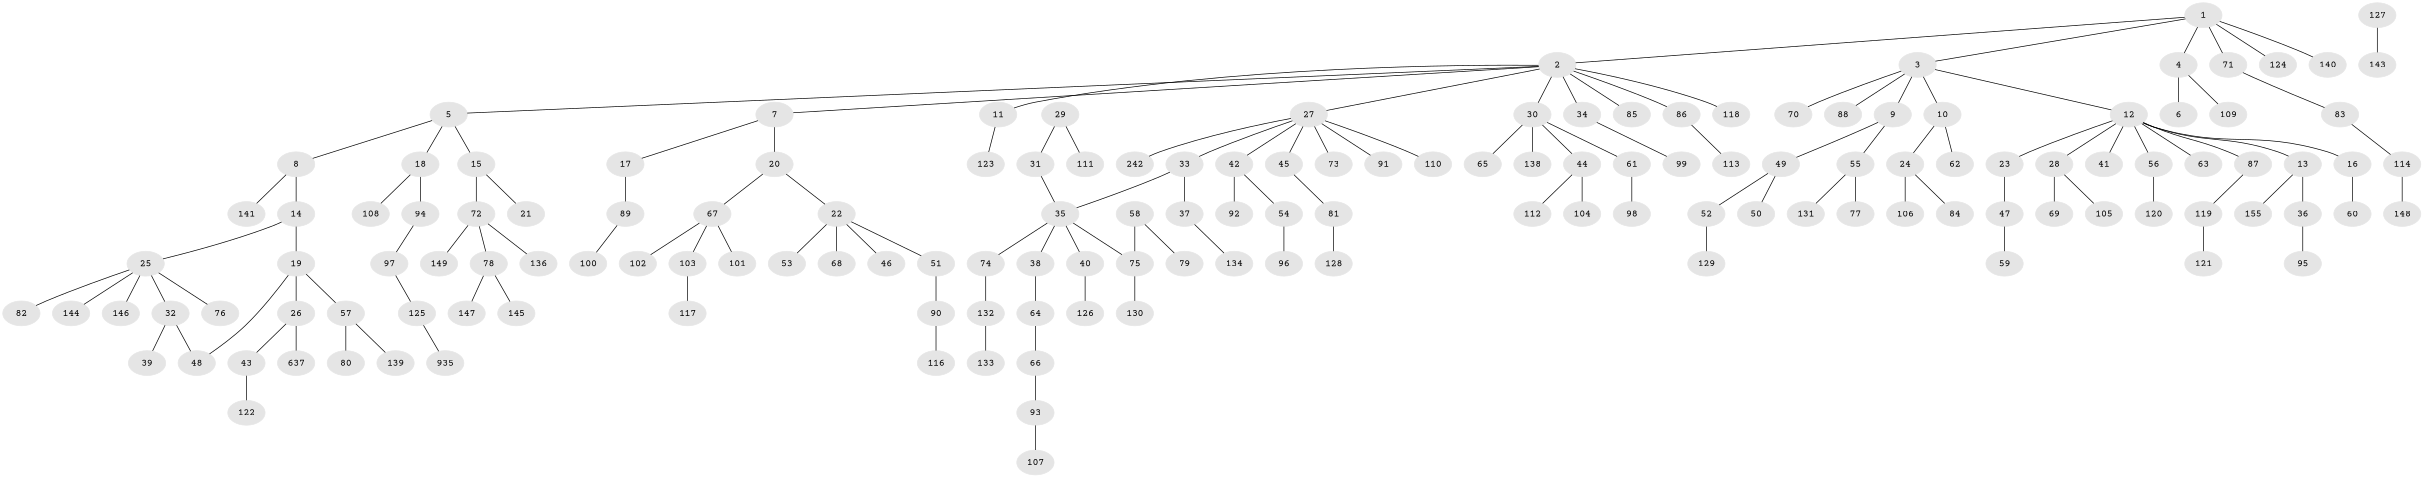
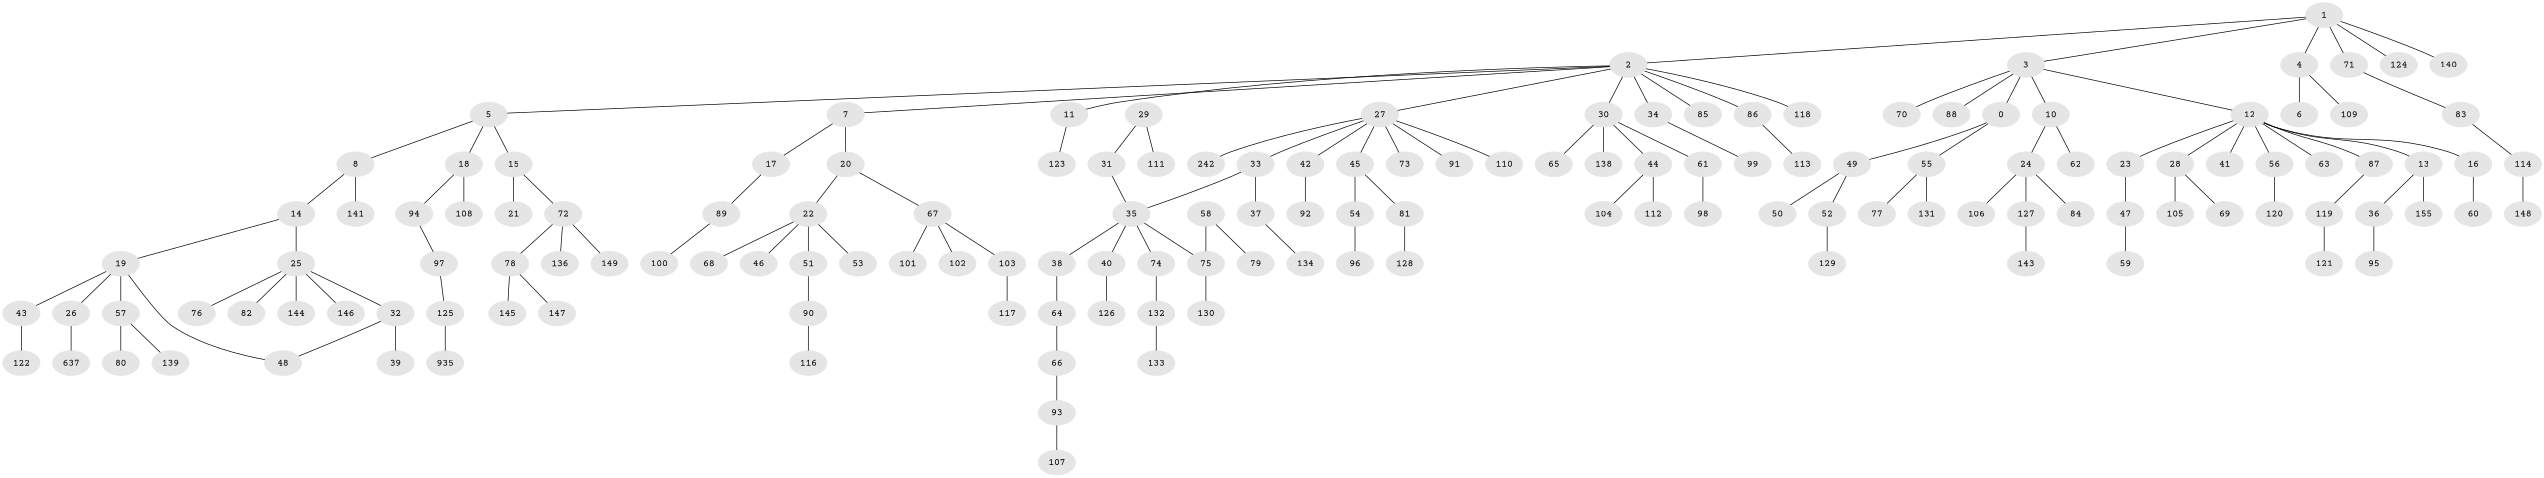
node "9": label "9" -> "0"
edge "42" -- "54": now "45" -- "54"
edge "24" -- "127": added
edge "26" -- "43": now "19" -- "43"
